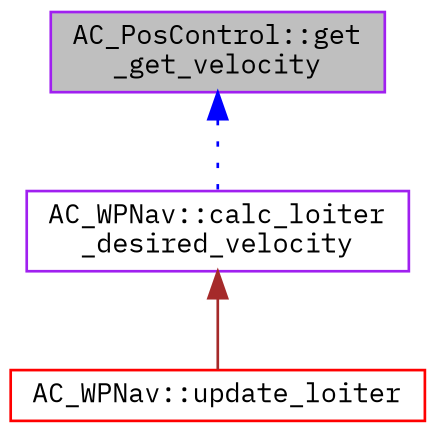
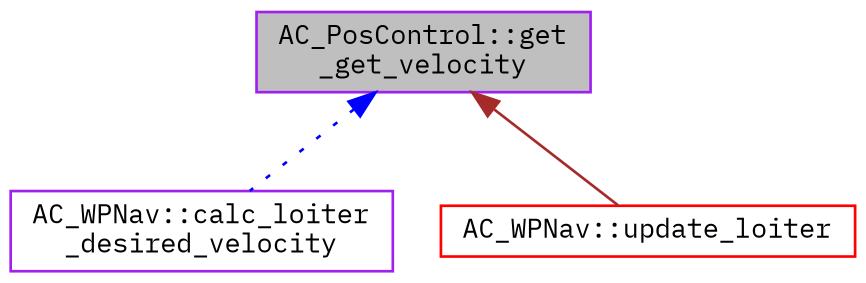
edge "AC_WPNav::update_loiter" -> "AC_WPNav::calc_loiter _desired_velocity": now "AC_WPNav::update_loiter" -> "AC_PosControl::get _get_velocity"
